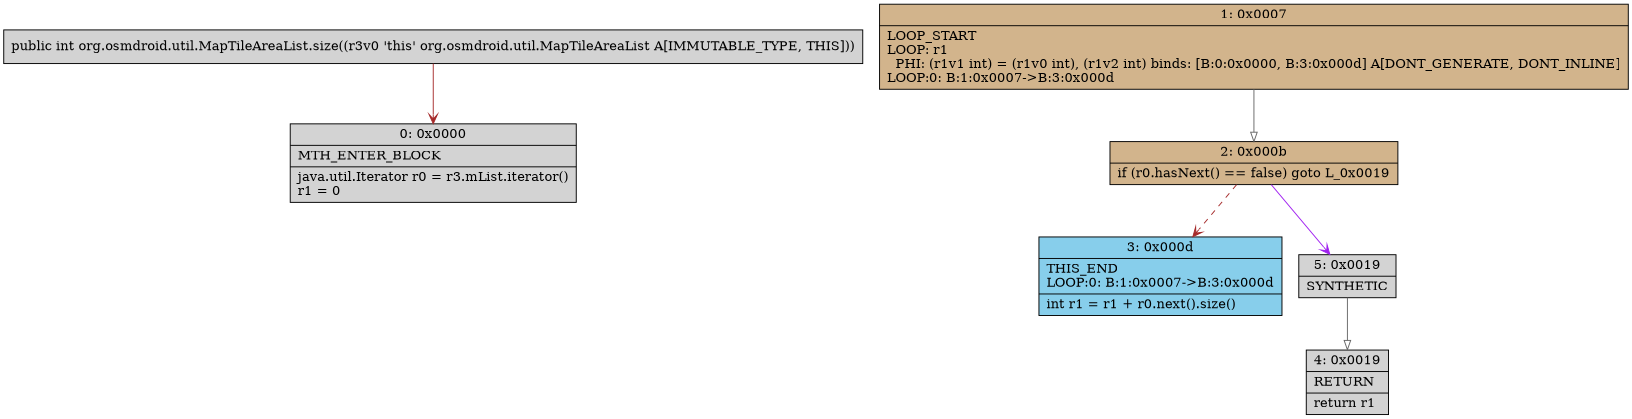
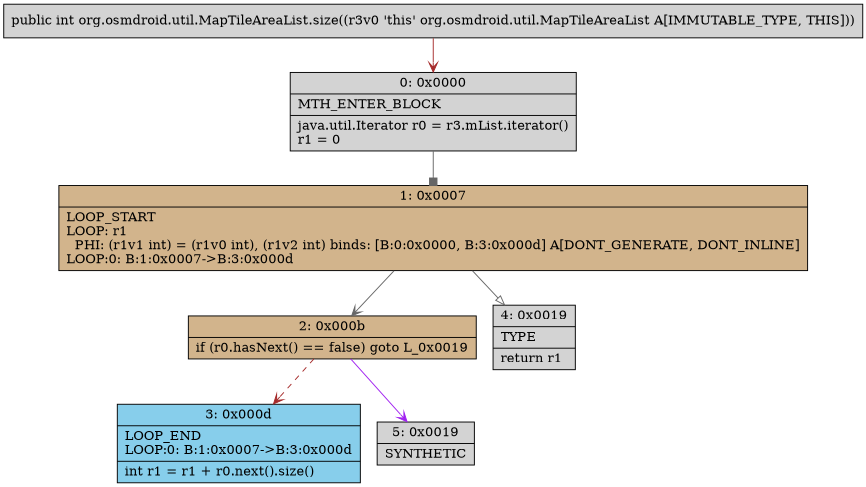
edge "1: 0x0007" -> "2: 0x000b": arrowhead onormal -> vee
edge "0: 0x0000" -> "1: 0x0007": added
node "3: 0x000d": text "THIS_END" -> "LOOP_END"
edge "5: 0x0019" -> "4: 0x0019": now "1: 0x0007" -> "4: 0x0019"
node "4: 0x0019": text "RETURN" -> "TYPE"
